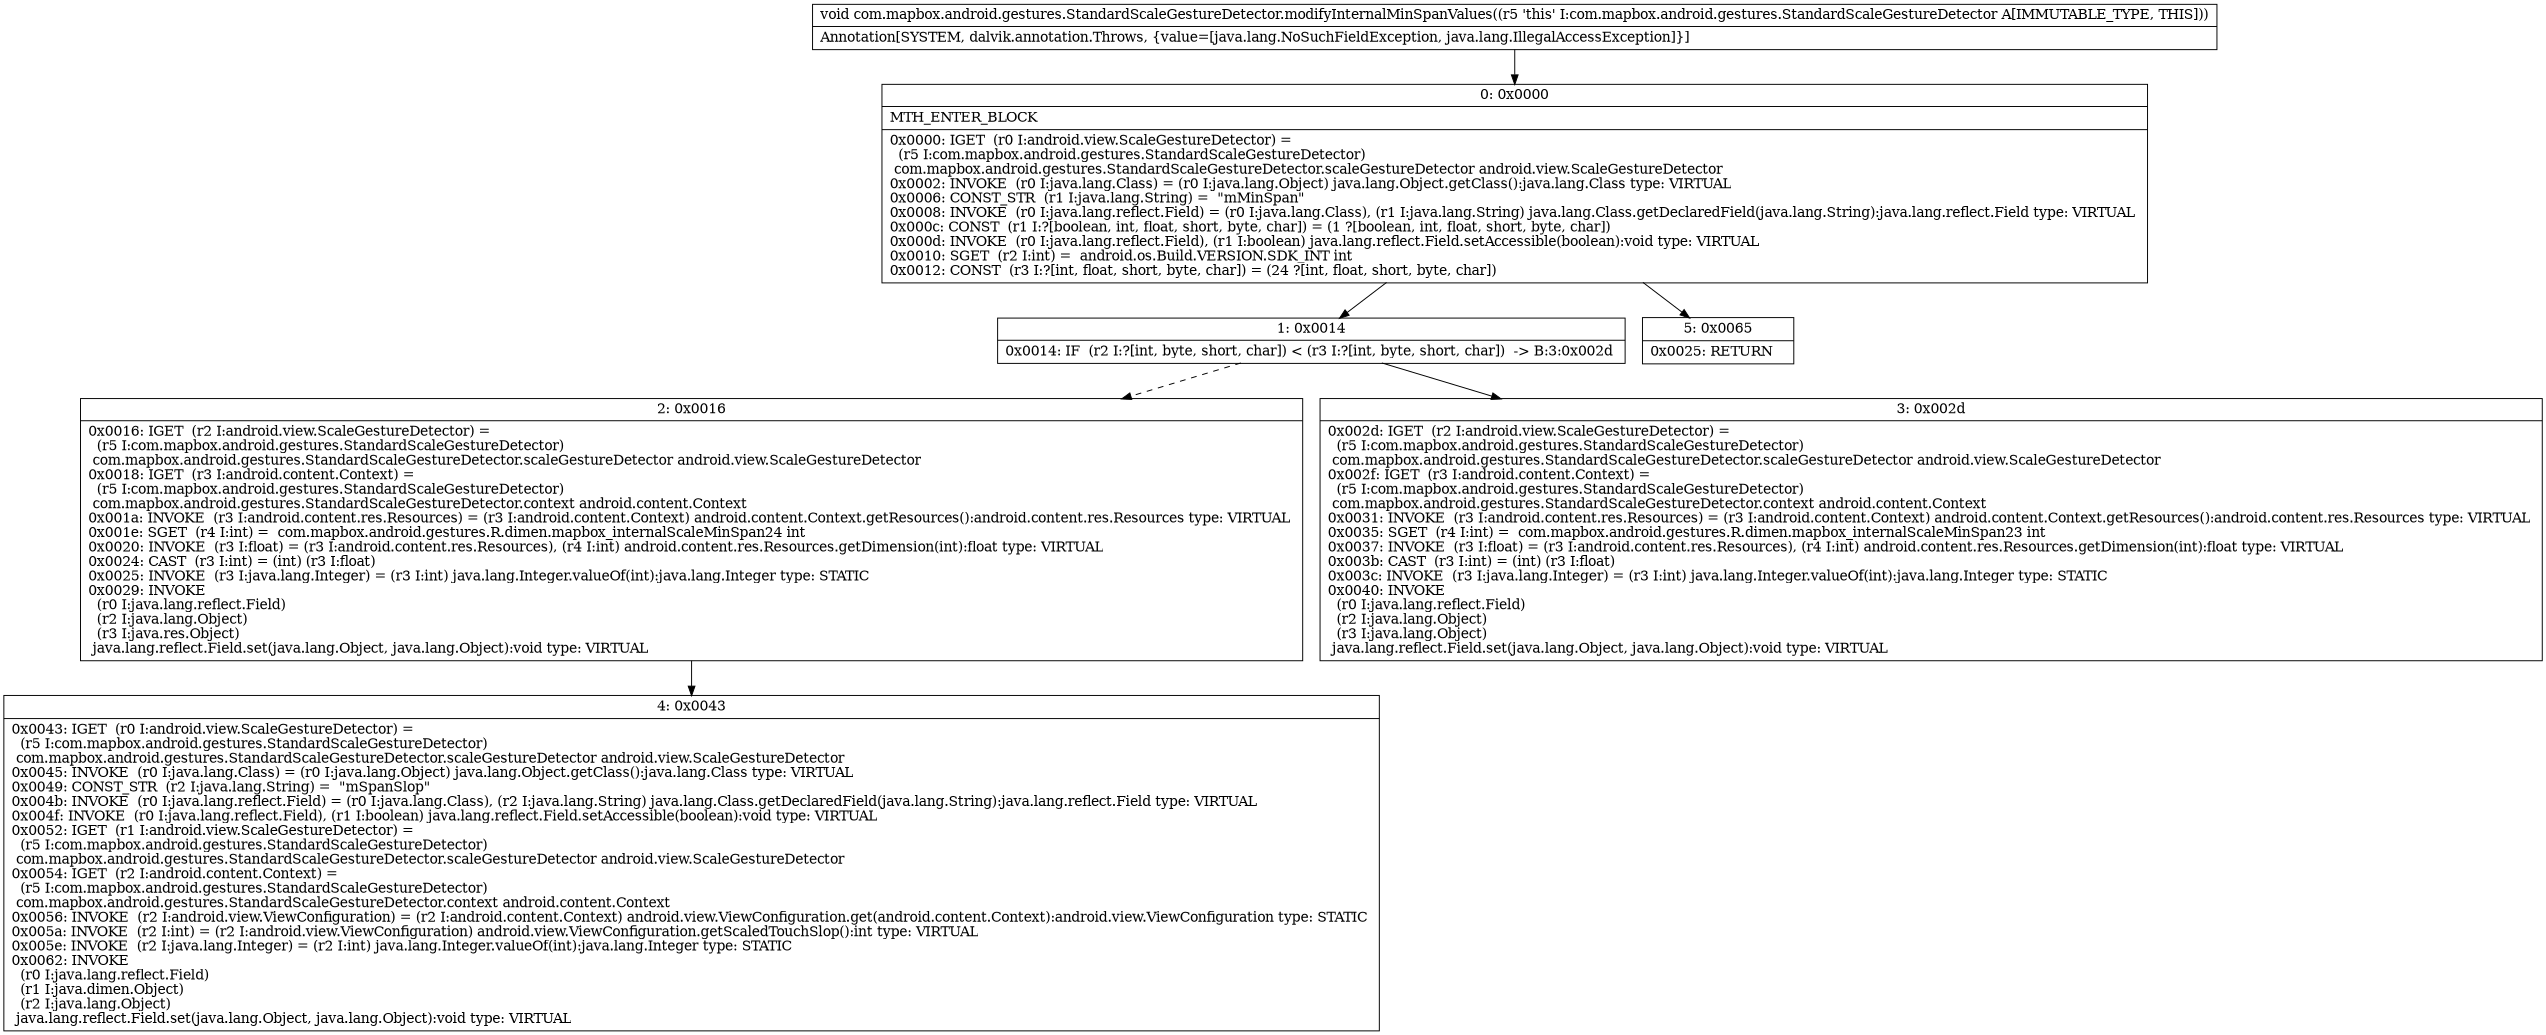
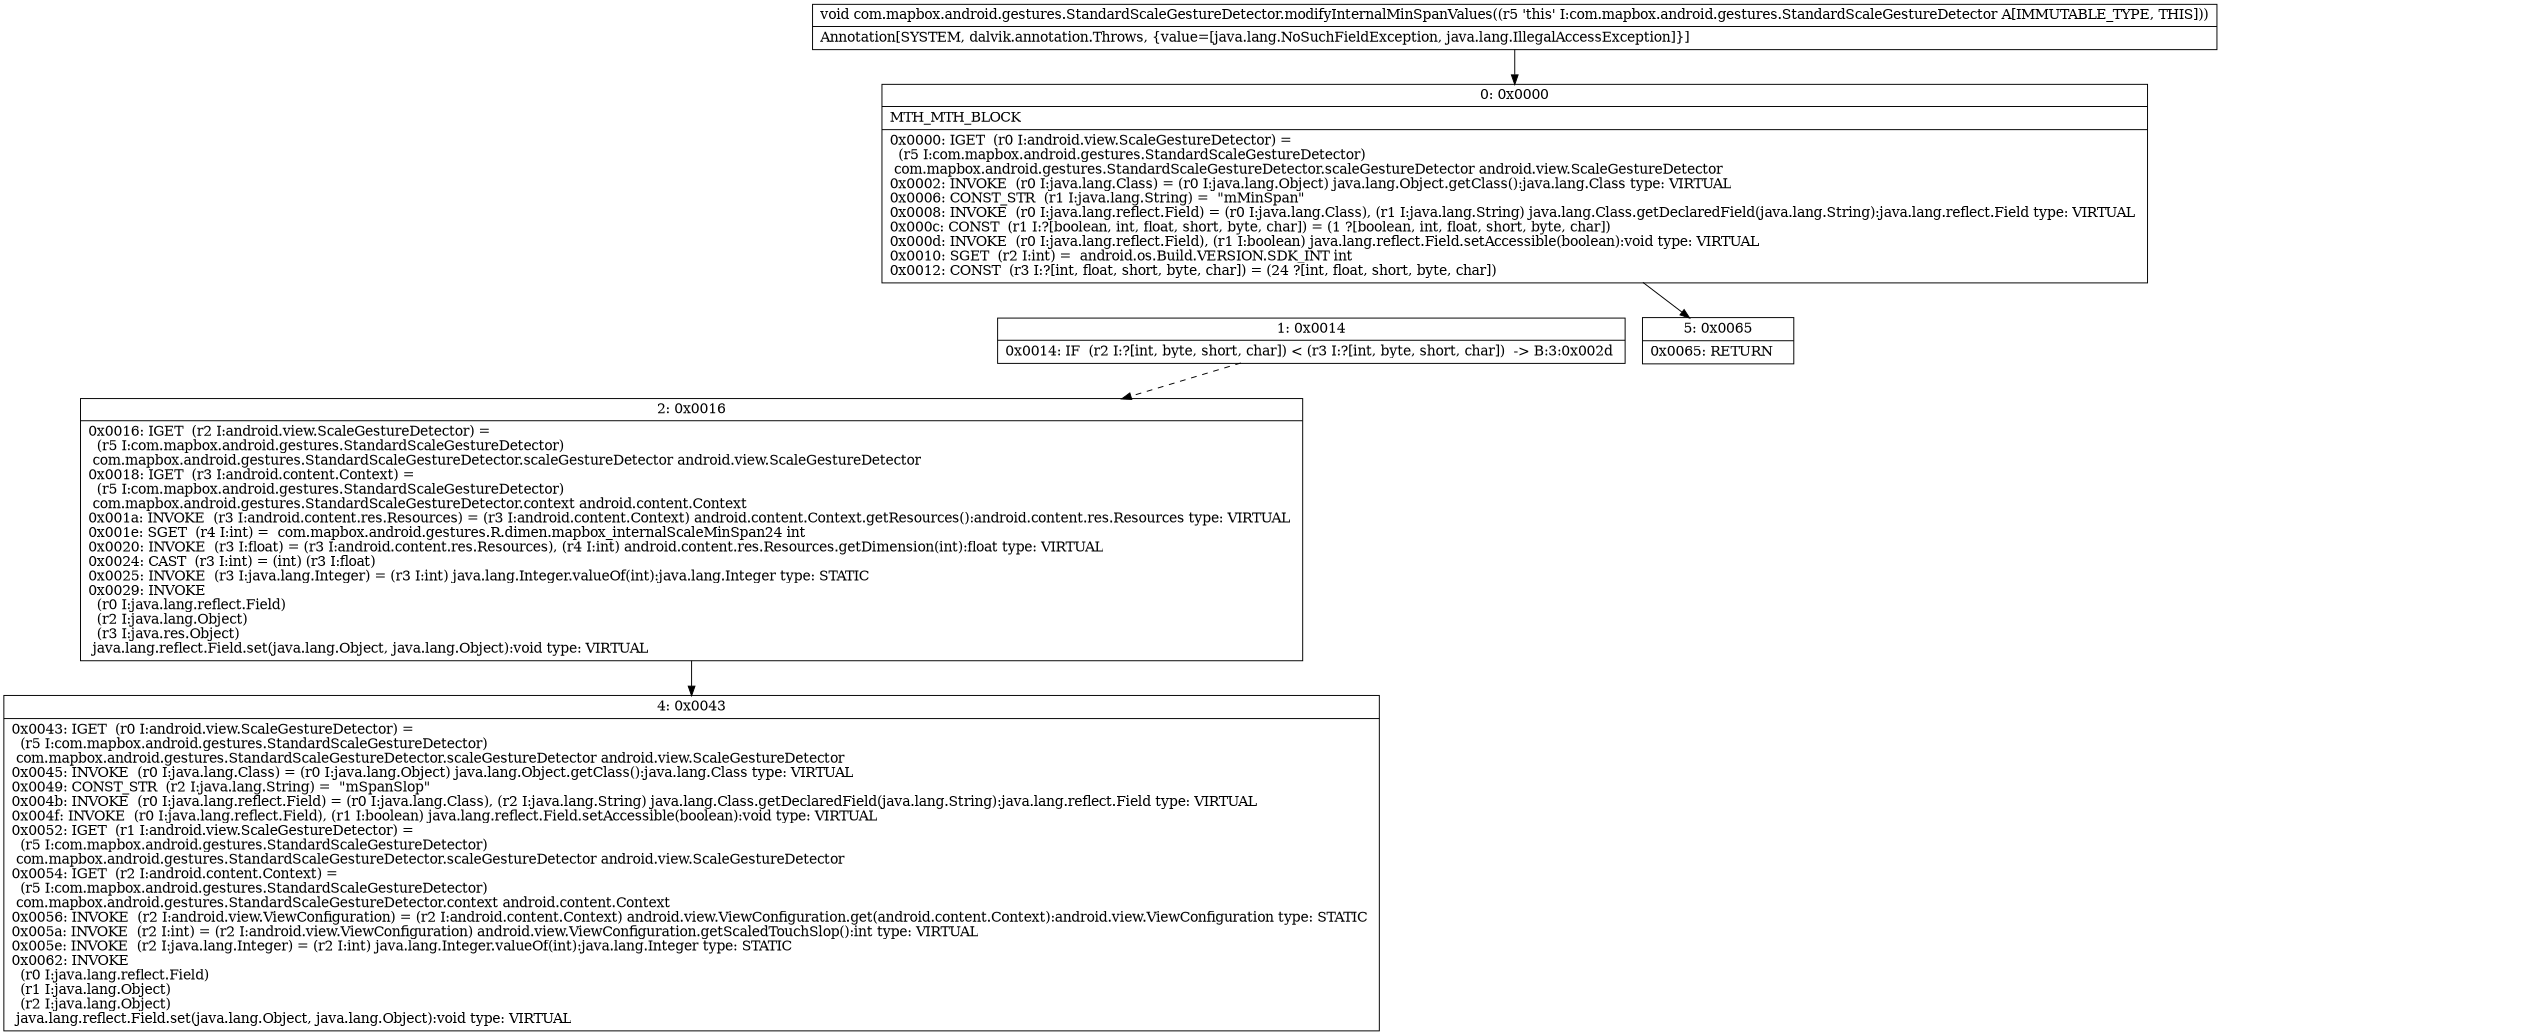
node "0: 0x0000": text "MTH_ENTER_BLOCK" -> "MTH_MTH_BLOCK"
edge "0: 0x0000" -> "1: 0x0014": removed
node "5: 0x0065": text "0x0025: RETURN" -> "0x0065: RETURN"
node "3: 0x002d": removed
node "4: 0x0043": text "(r1 I:java.dimen.Object)" -> "(r1 I:java.lang.Object)"
